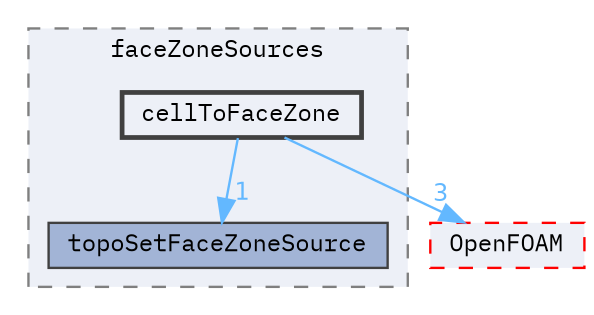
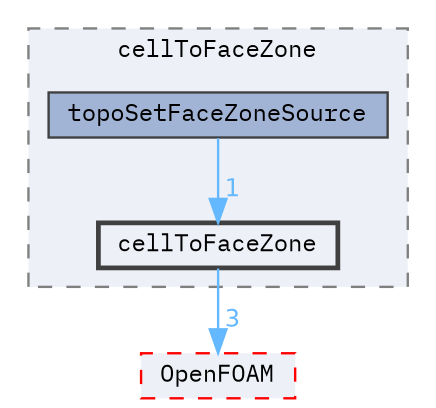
cluster "faceZoneSources": label "faceZoneSources" -> "cellToFaceZone"
edge "cellToFaceZone" -> "topoSetFaceZoneSource": reversed
